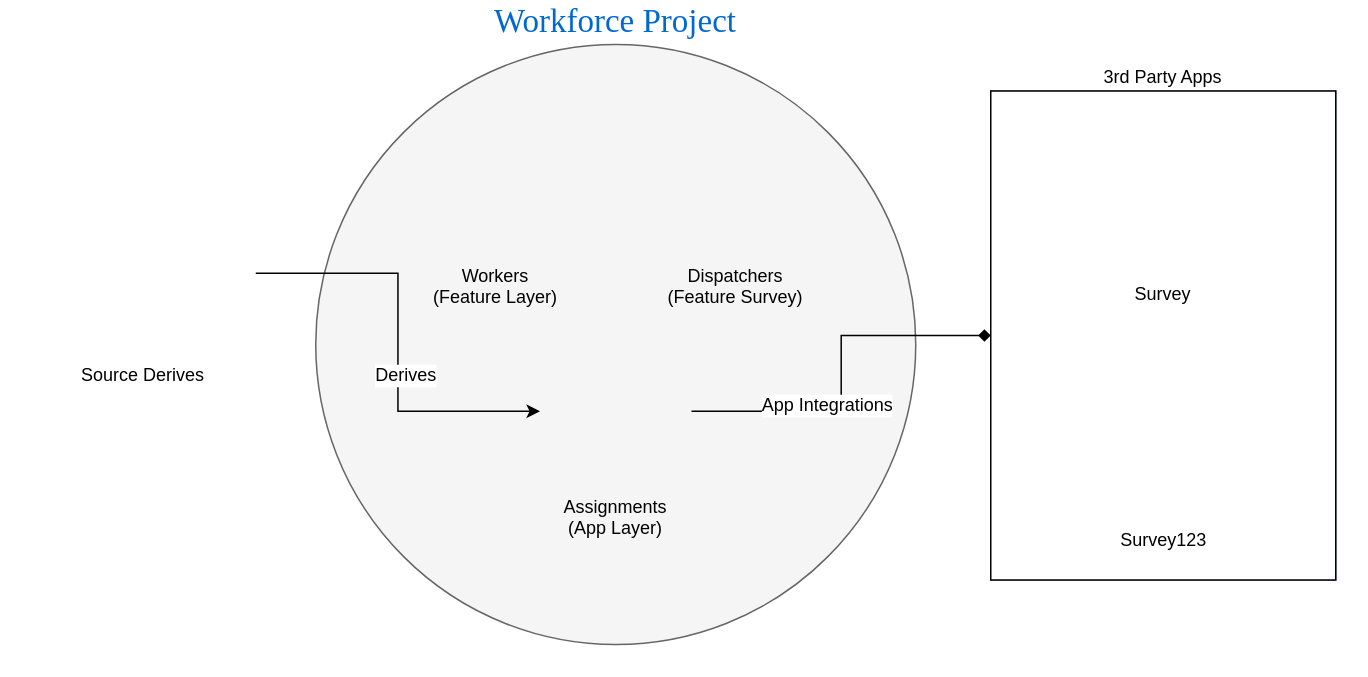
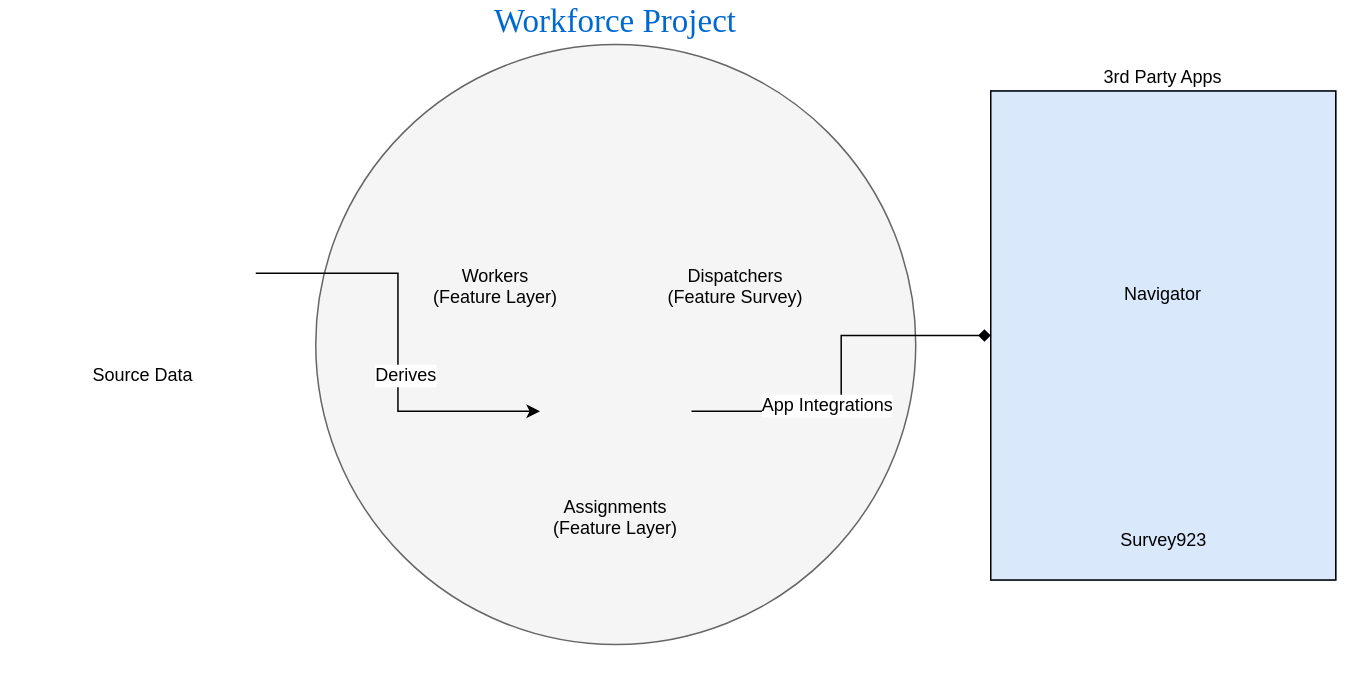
node "Survey": label "Survey" -> "Navigator"
node "3rd Party Apps": fillcolor #ffffff -> #dae8fc
node "Source Derives": label "Source Derives" -> "Source Data"
node "Assignments (App Layer)": label "Assignments (App Layer)" -> "Assignments (Feature Layer)"
node "Survey123": label "Survey123" -> "Survey923"
